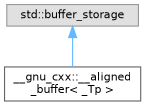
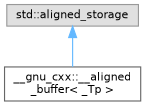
node "std::buffer_storage": label "std::buffer_storage" -> "std::aligned_storage"
